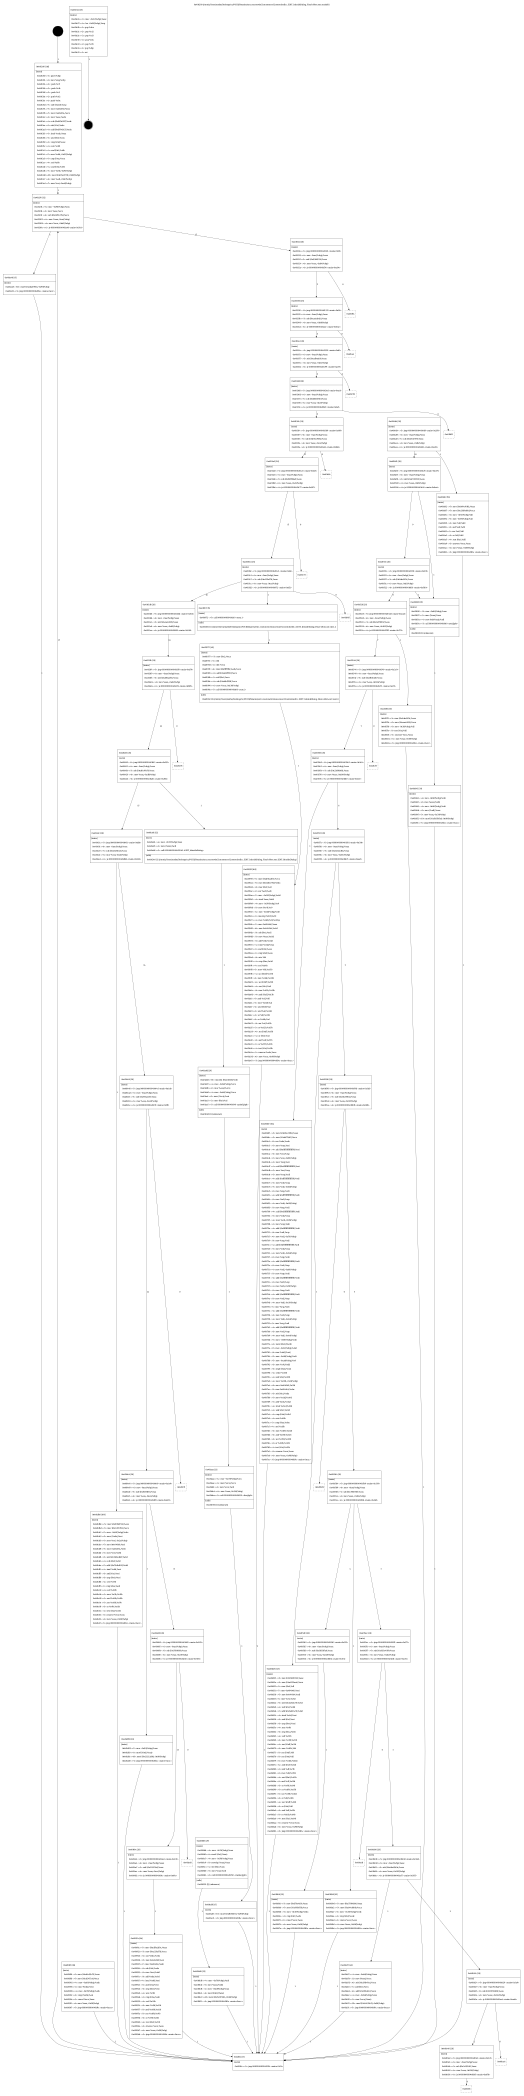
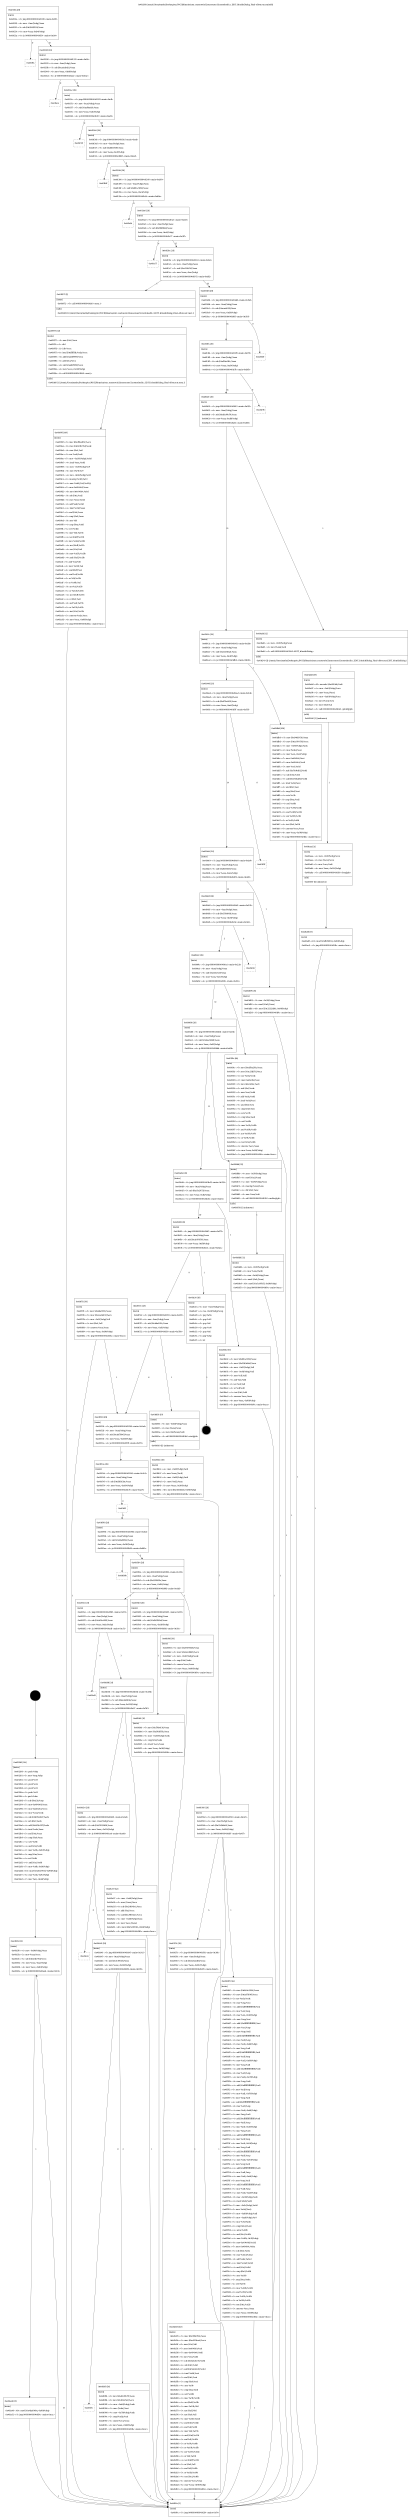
edge "0x4012f4 [32]" -> "0x401314 [28]": removed, label "17"
edge "0x4014f0 [28]" -> "0x401830 [19]": now "0x4014f0 [28]" -> "0x401e24 [18]"
edge "0x4013bc [28]" -> "0x40180f": now "0x4013d8 [28]" -> "0x40180f"
edge "0x401528 [28]" -> "0x4017f1 [30]": reversed
edge "0x40157c [28]" -> "0x401598 [28]": now "0x401cf5" -> "0x401598 [28]"
node "0x4014b8 [28]": added
edge "0x401843 [30]" -> "0x401f4c [5]": now "0x401560 [28]" -> "0x401f4c [5]"
edge "0x401640 [28]" -> "0x4018f8 [36]": added, label "2"
